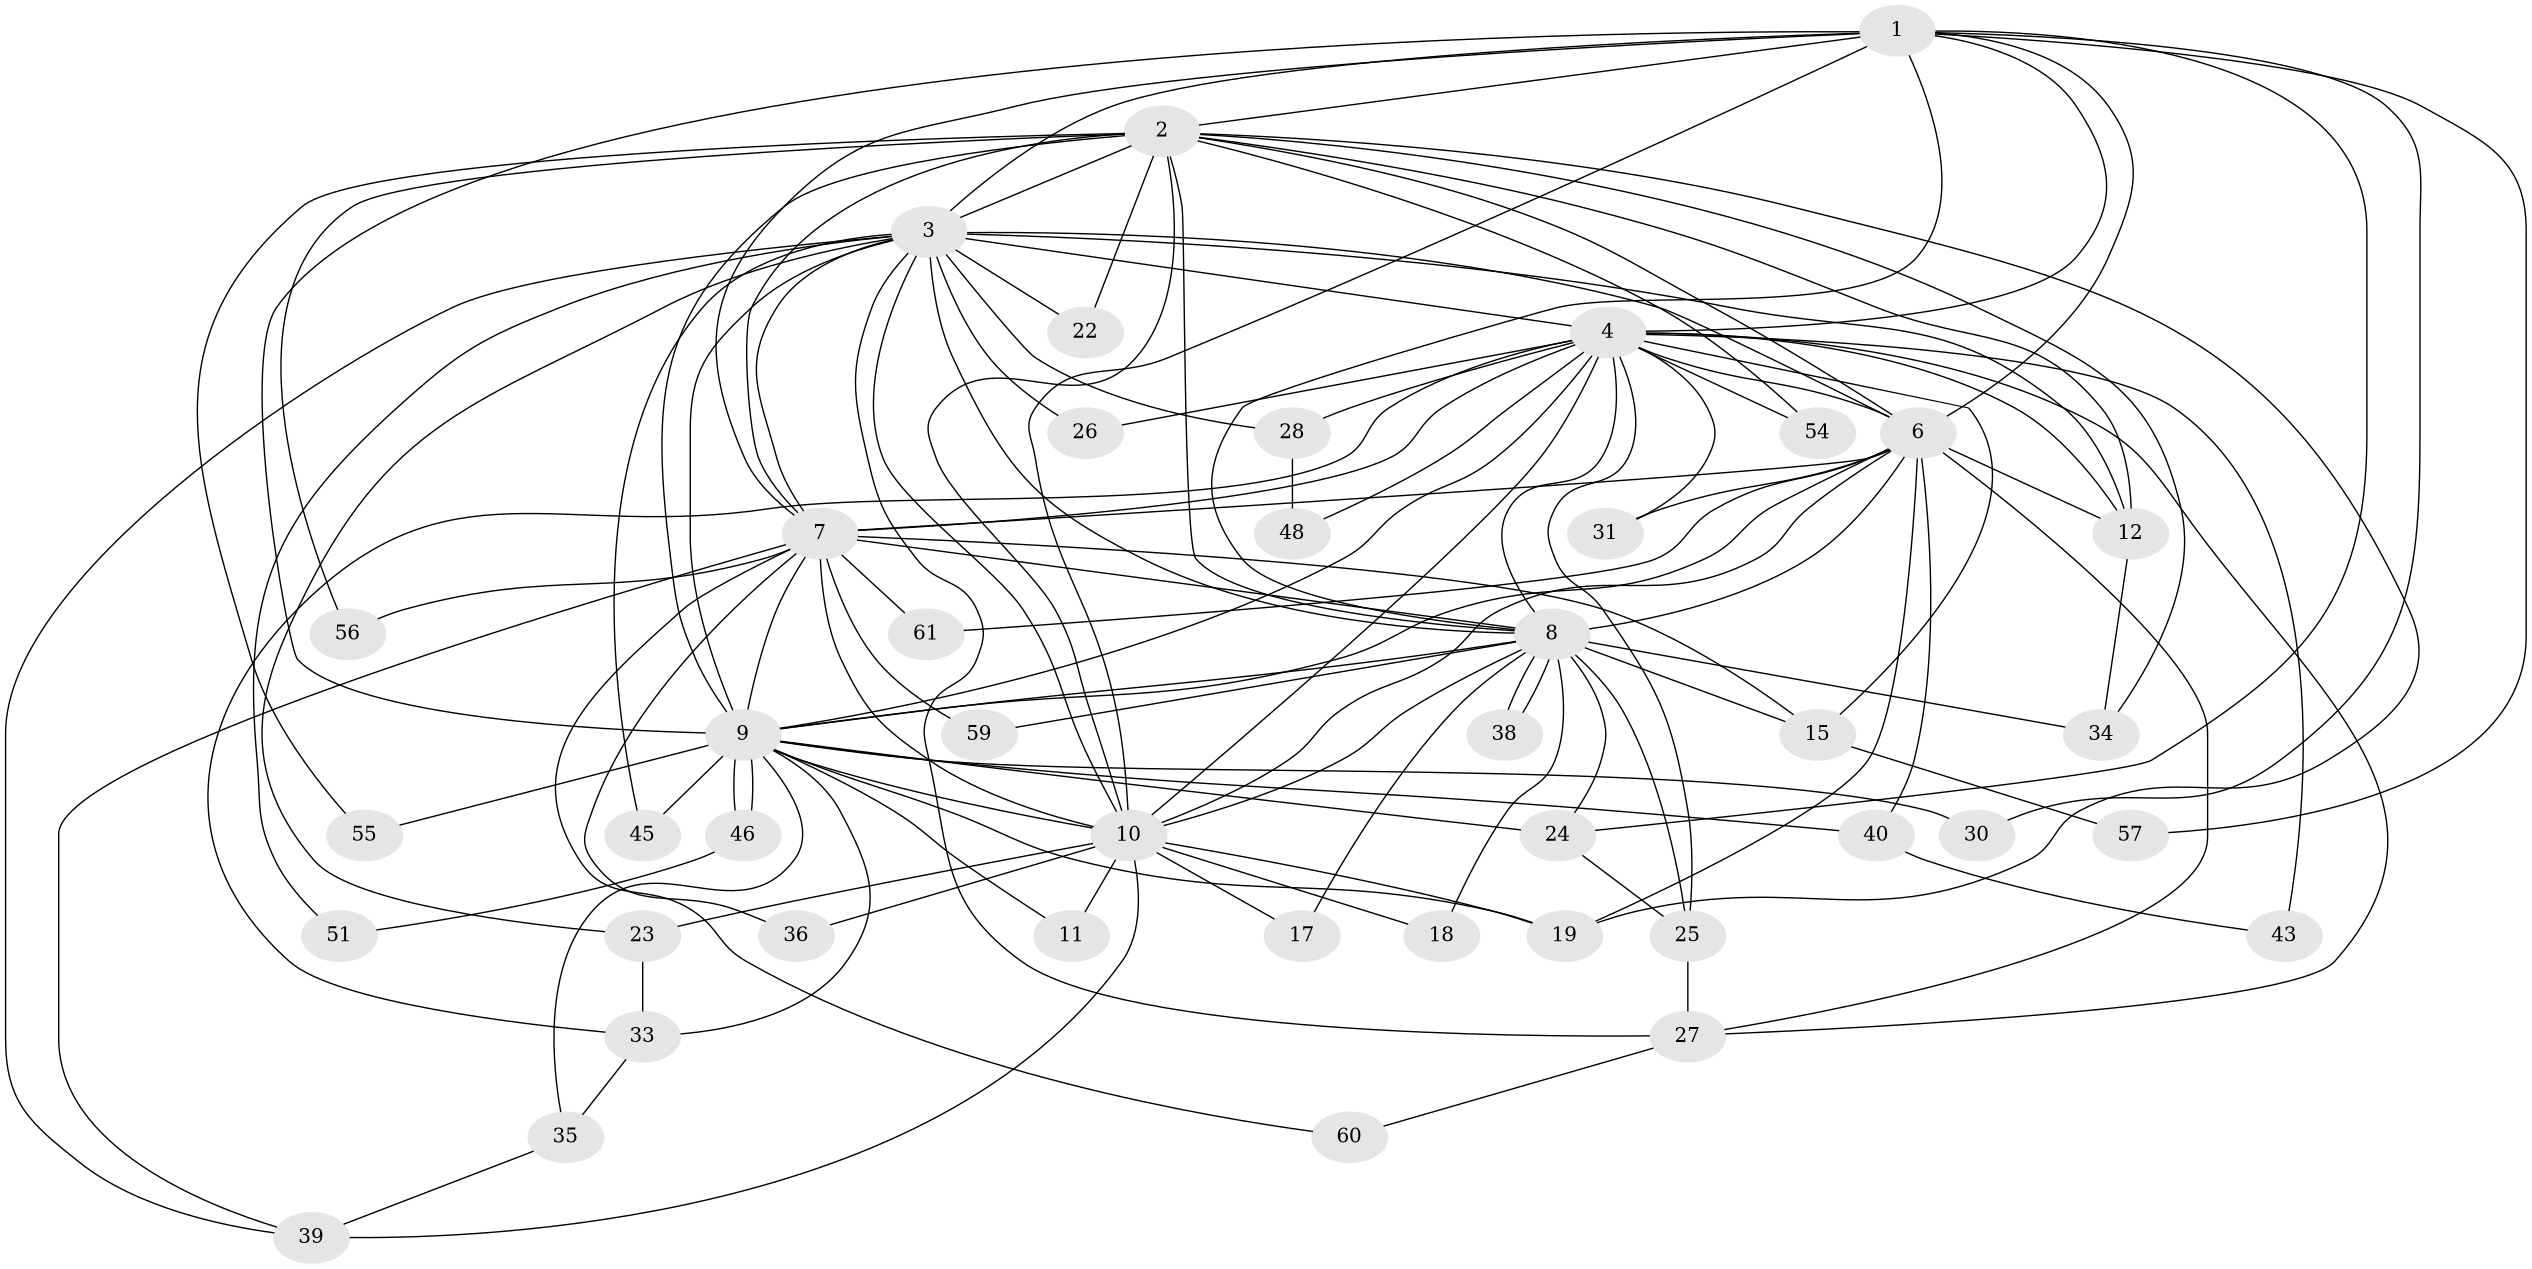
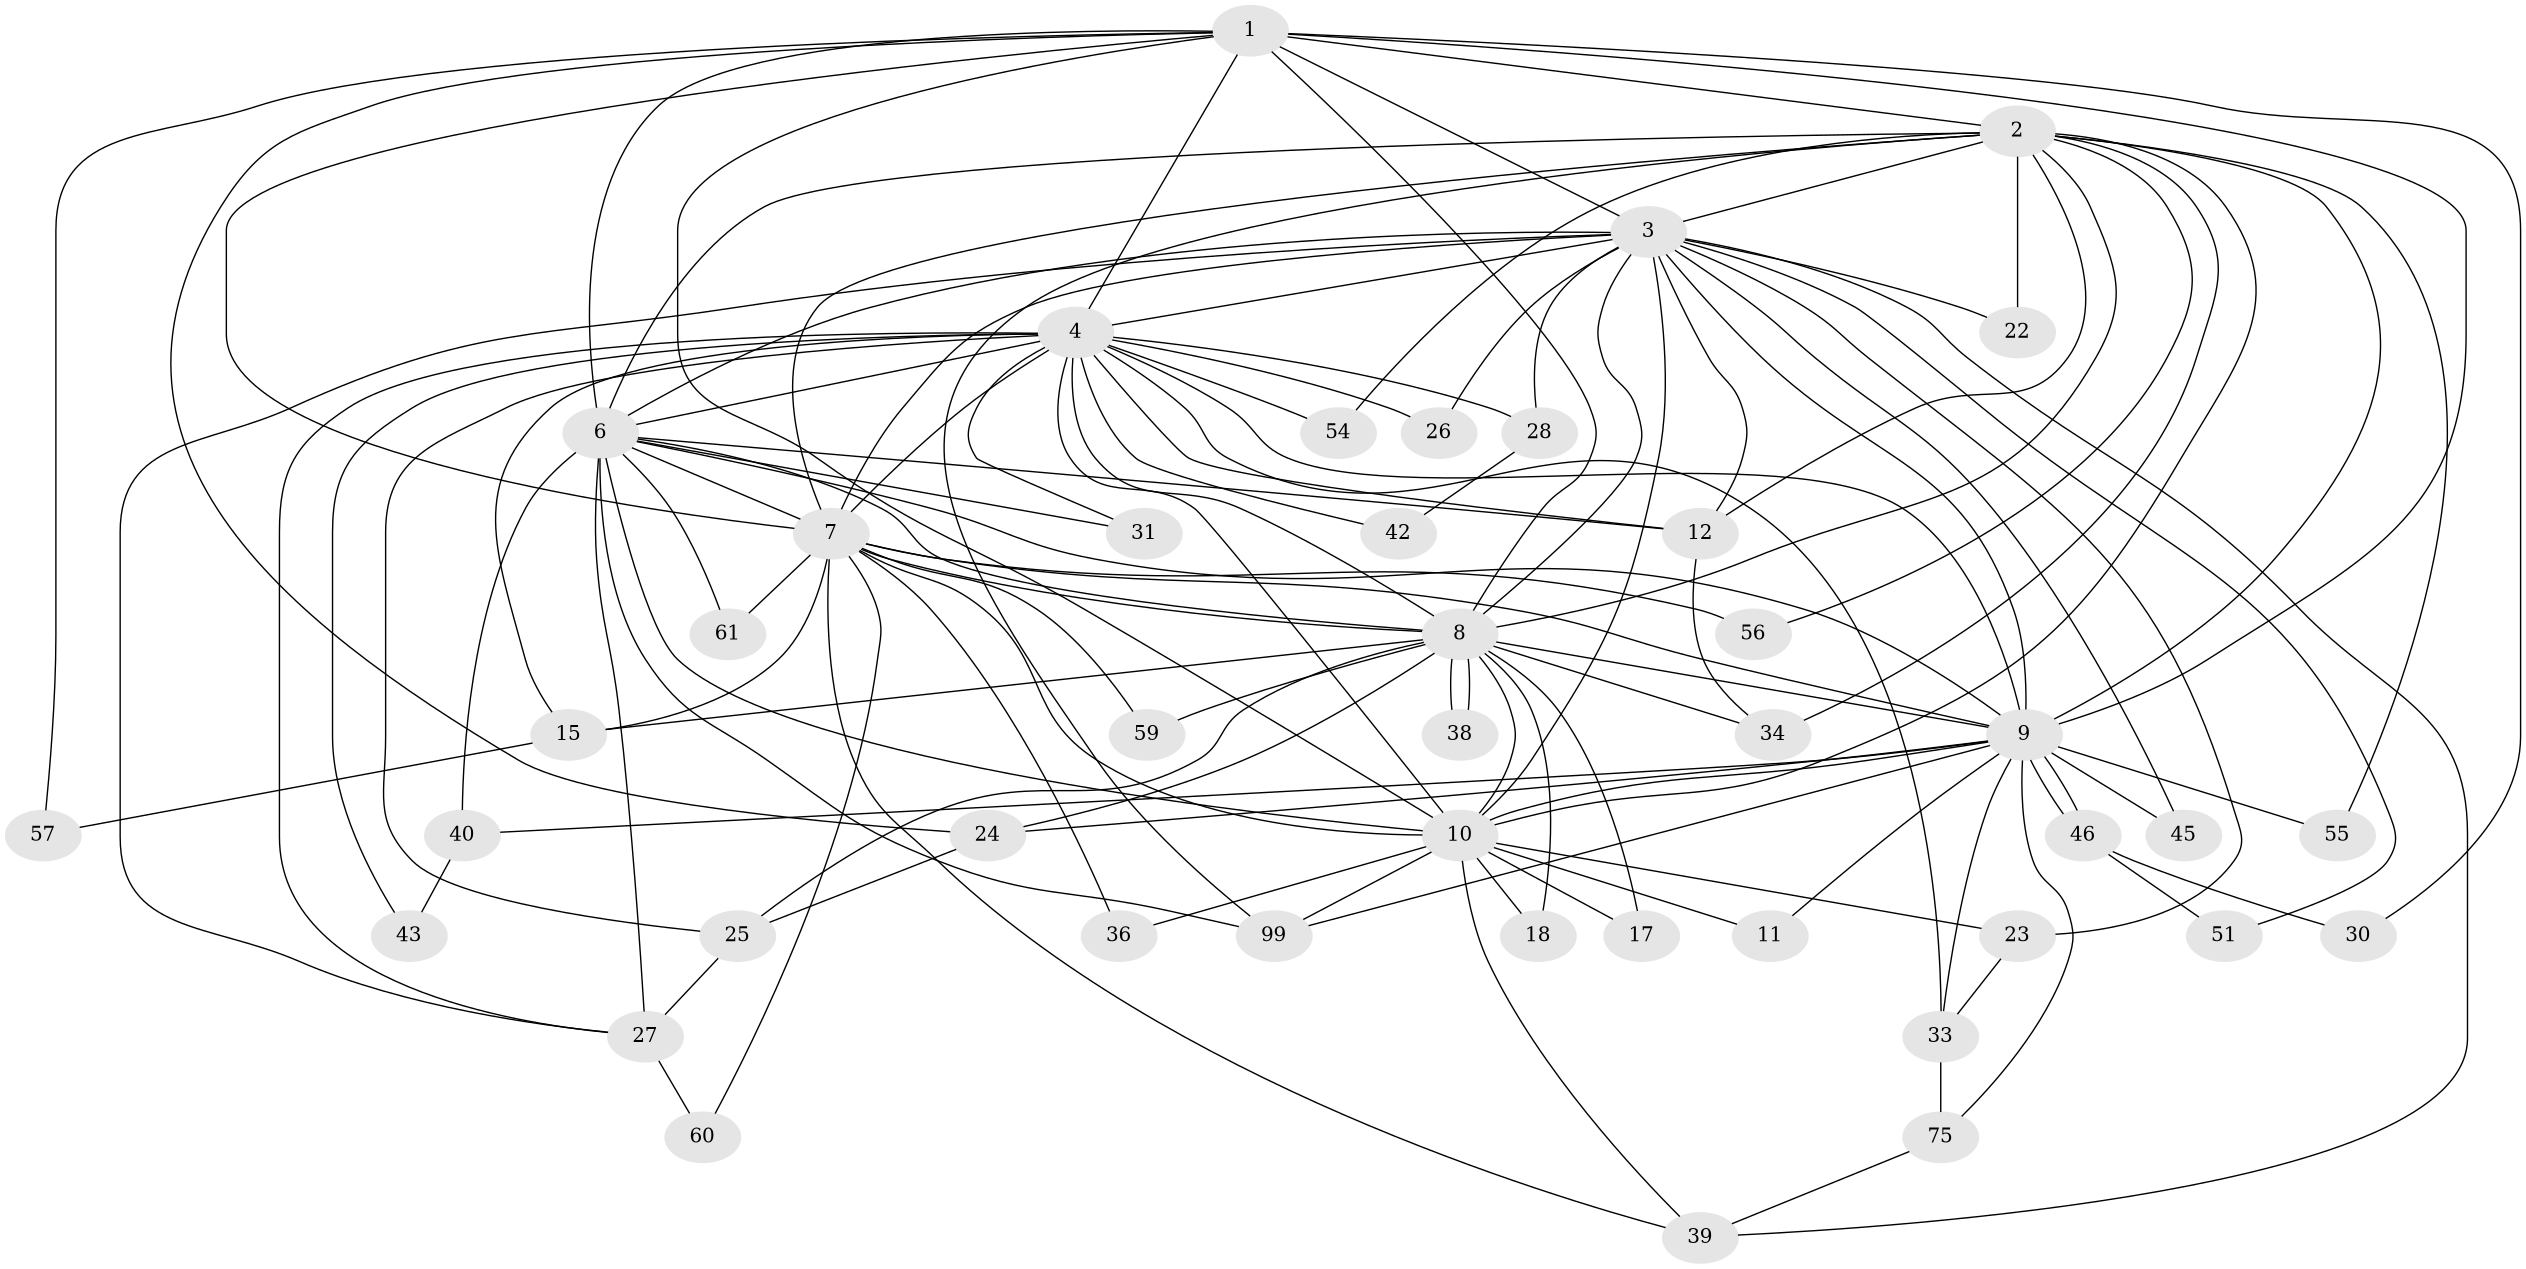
node "48": label "48" -> "42"
edge "9" -- "30": now "46" -- "30"
node "19": label "19" -> "99"
node "35": label "35" -> "75"
